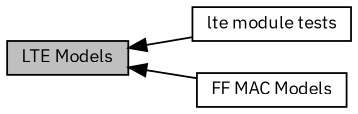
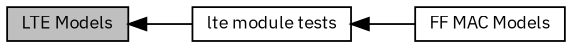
edge "FF MAC Models" -> "LTE Models": now "FF MAC Models" -> "lte module tests"
